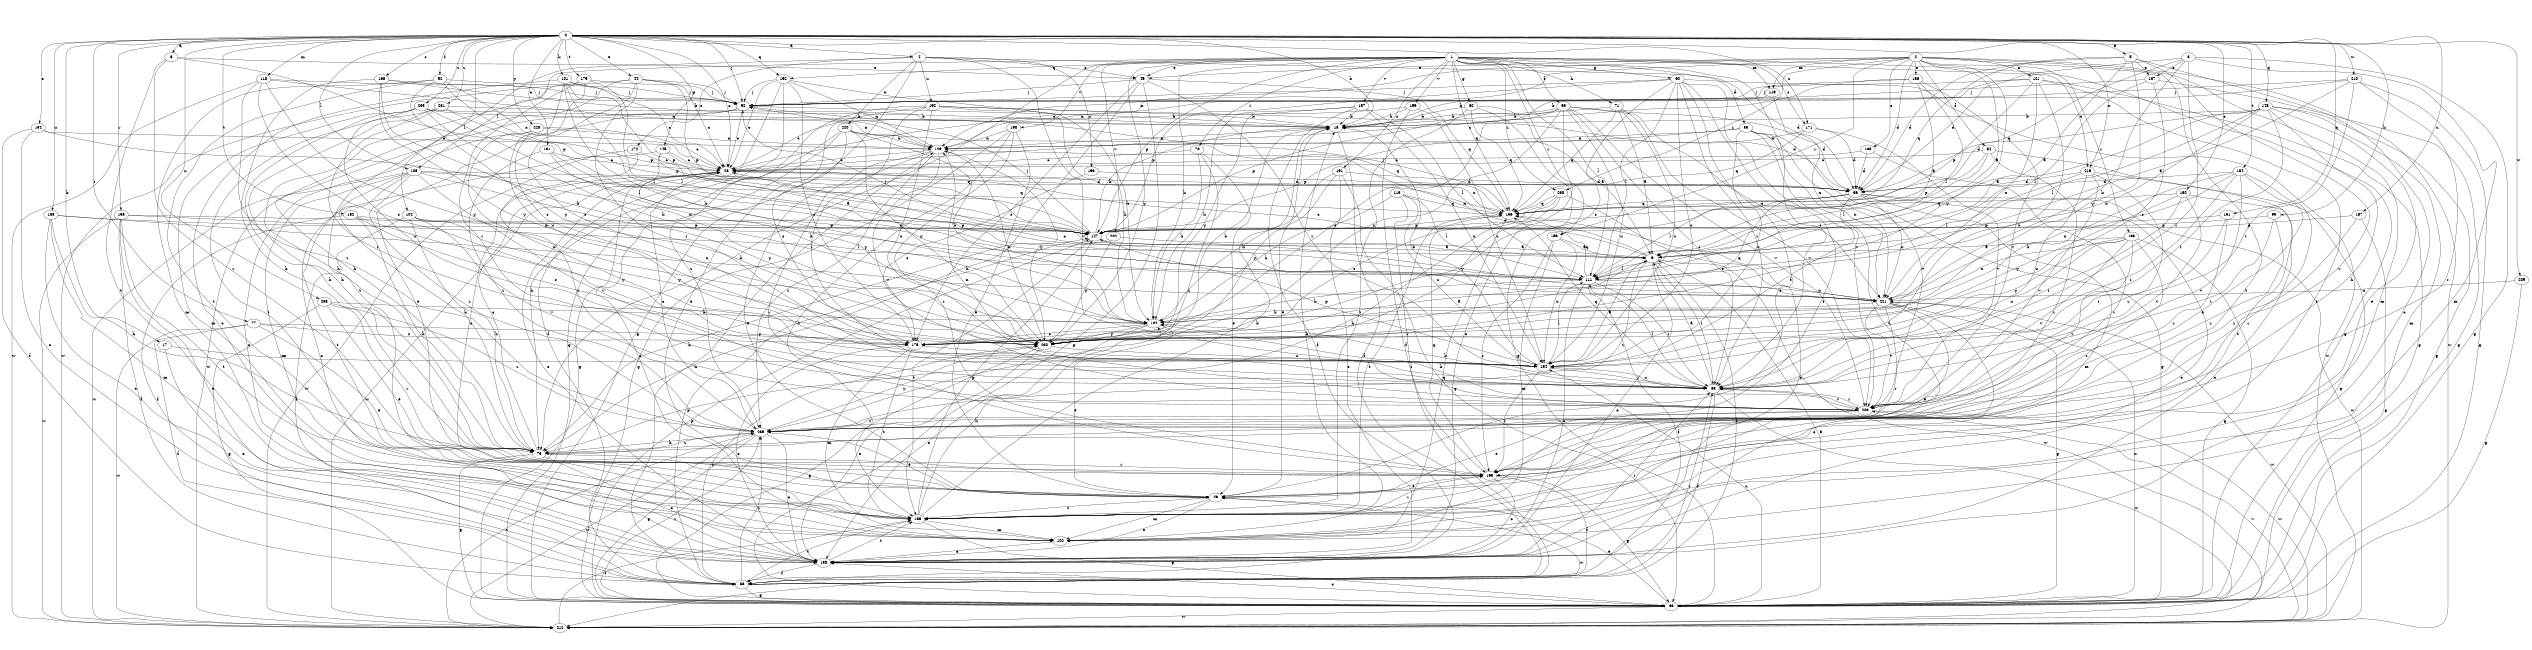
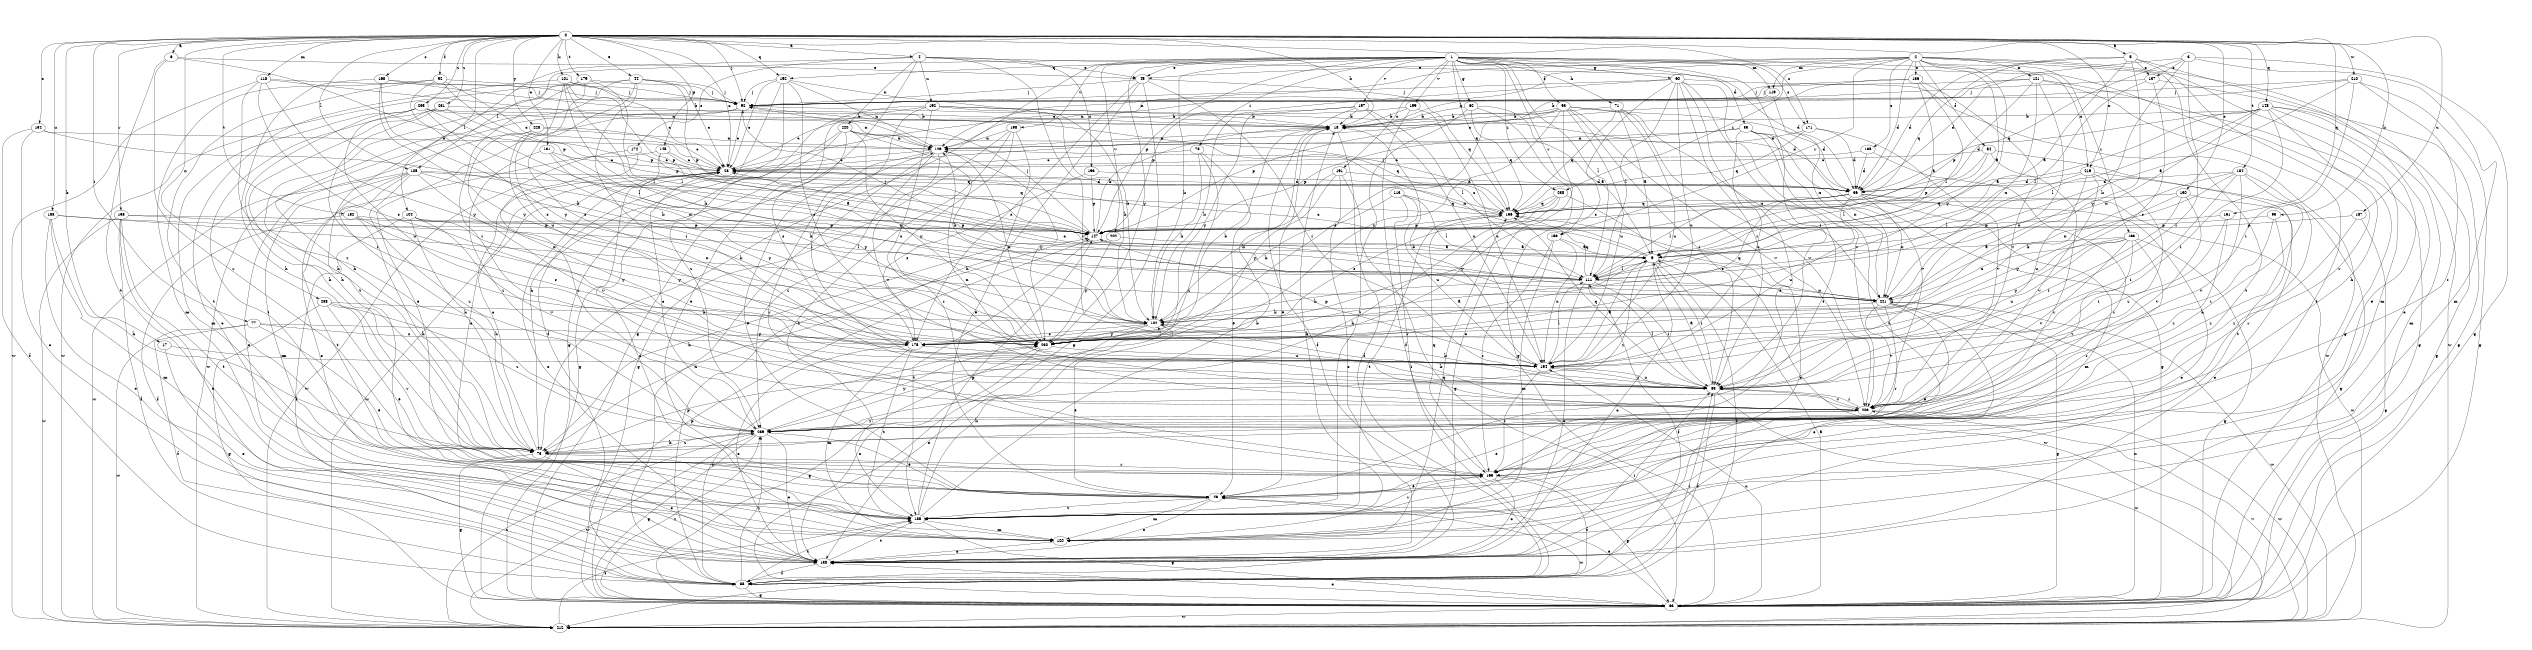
edge "193" -> "147": added, label "p"
edge "36" -> "194": label "f" -> "u"
node "209": removed
edge "184" -> "73": label "e" -> "h"
